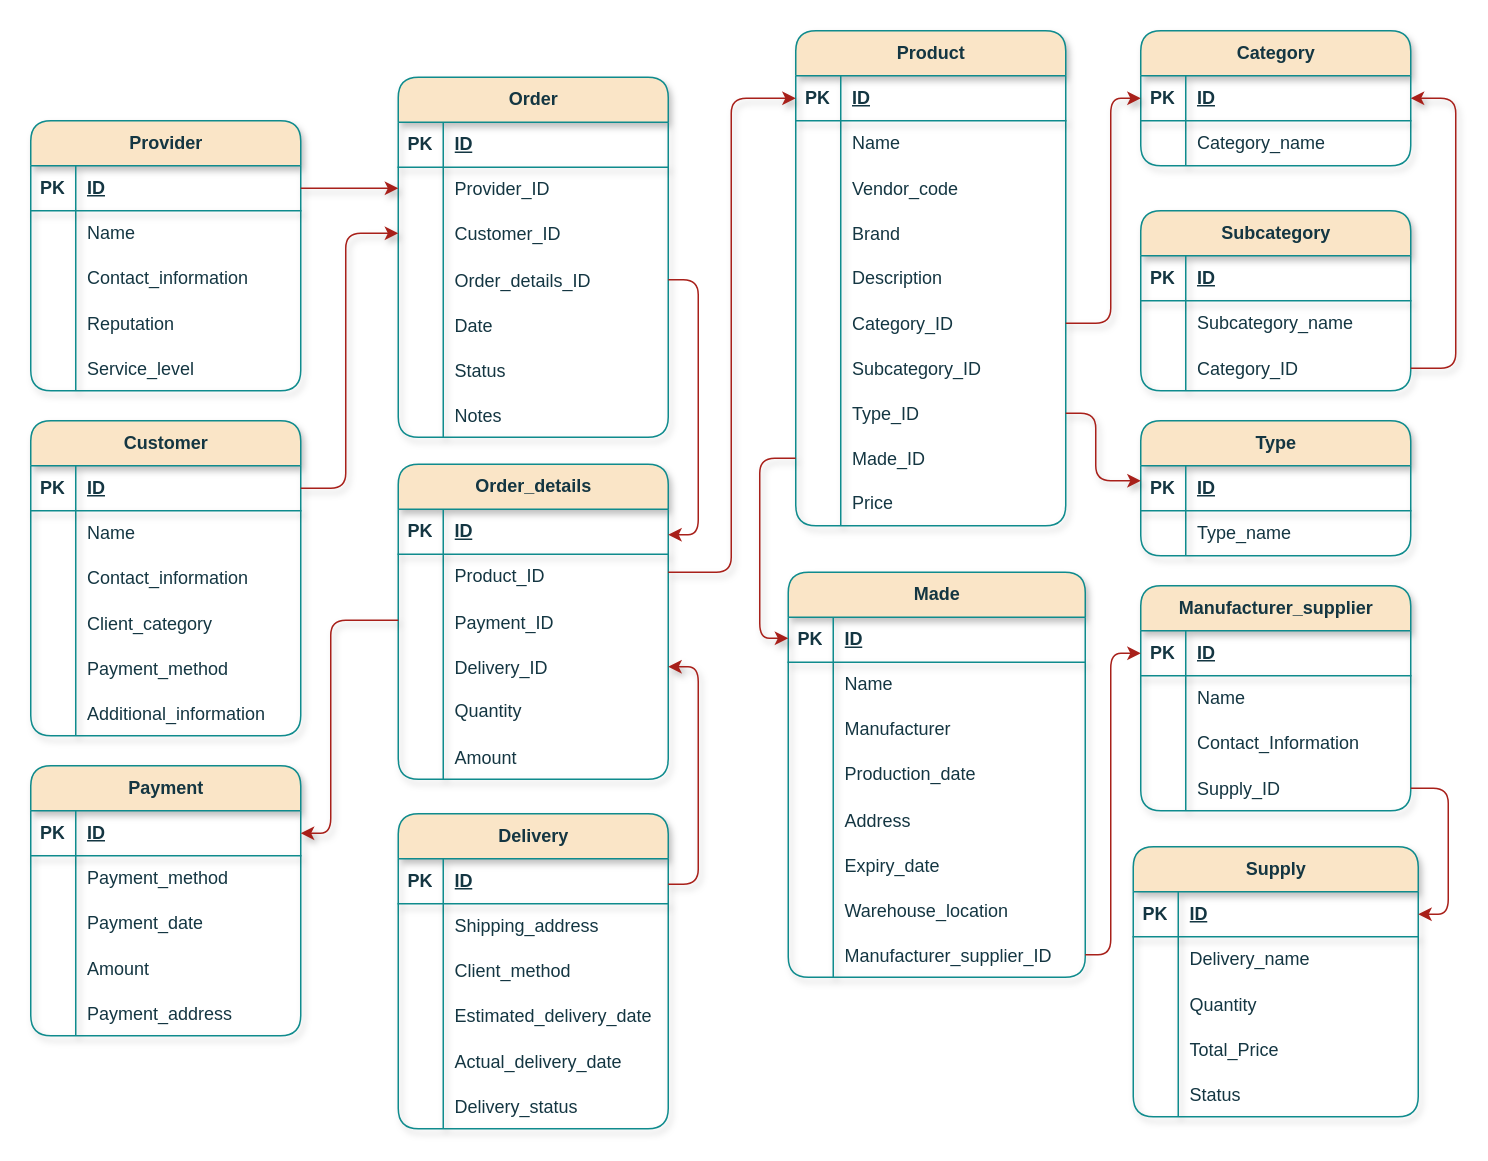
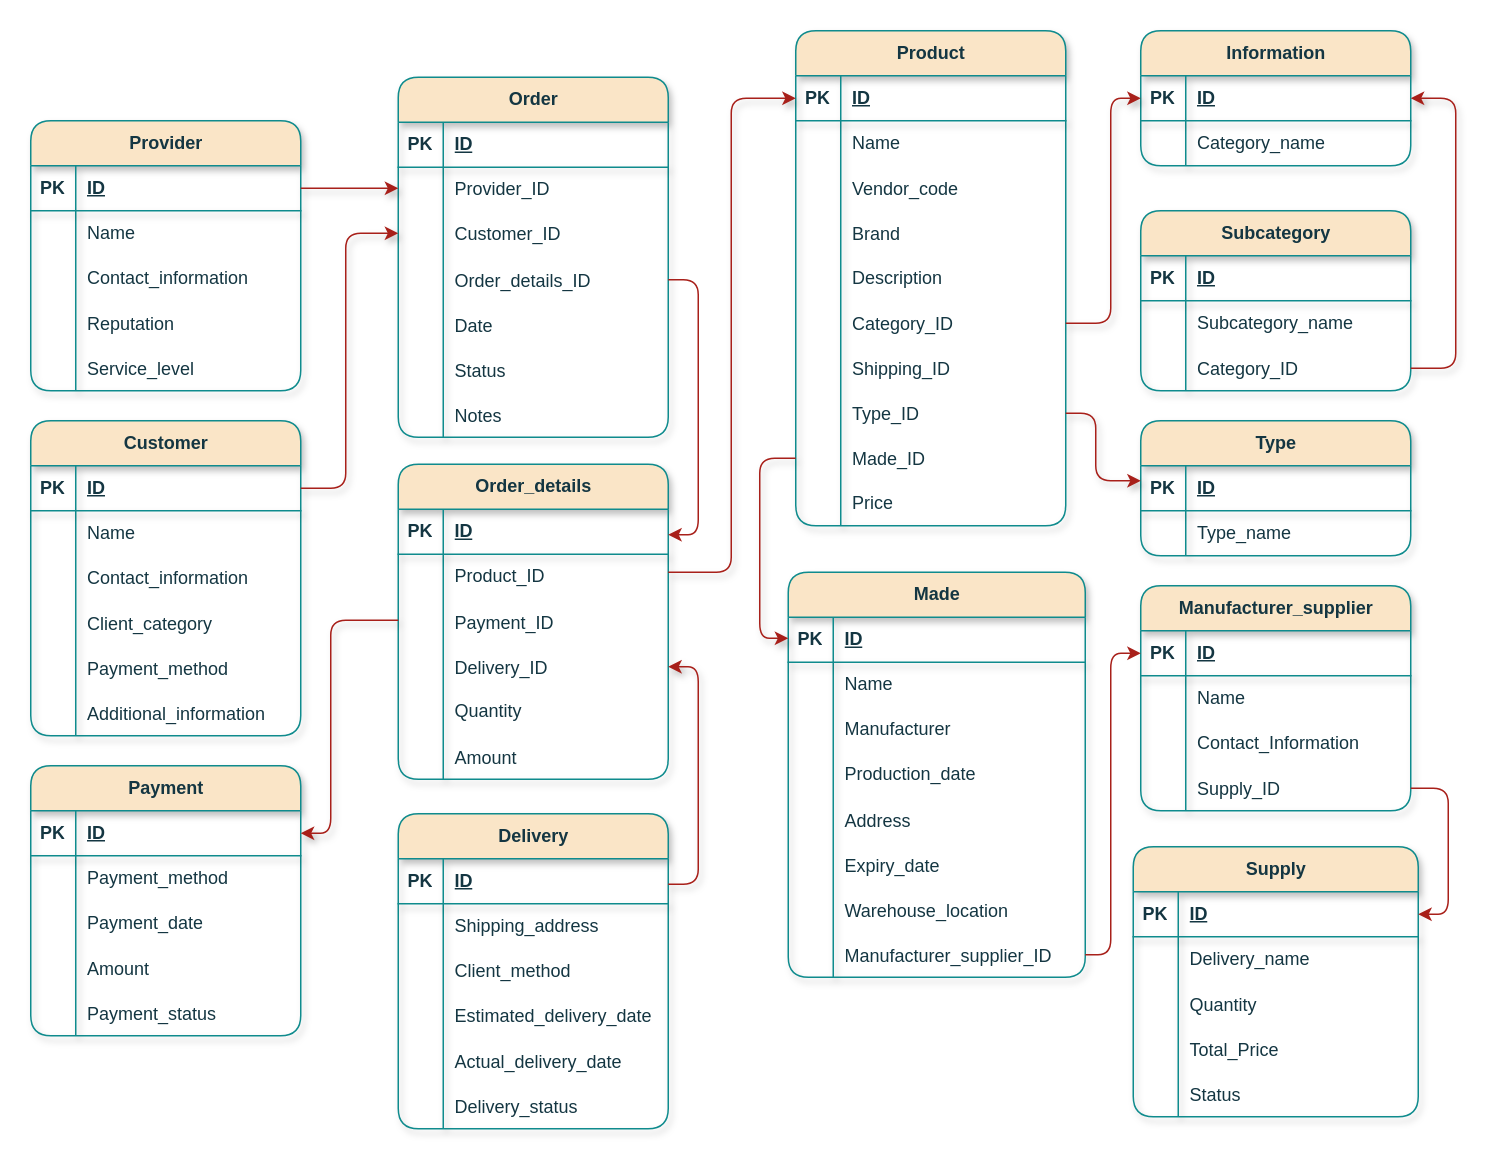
node "Category": label "Category" -> "Information"
node "Subcategory_ID": label "Subcategory_ID" -> "Shipping_ID"
node "Payment_address": label "Payment_address" -> "Payment_status"
